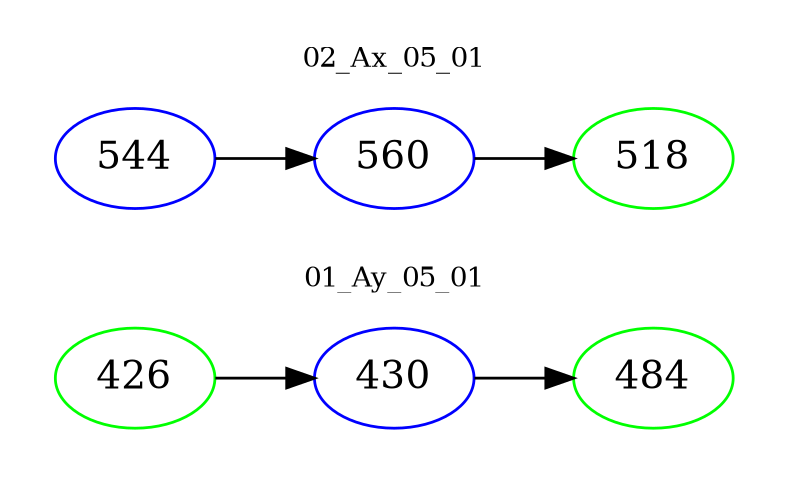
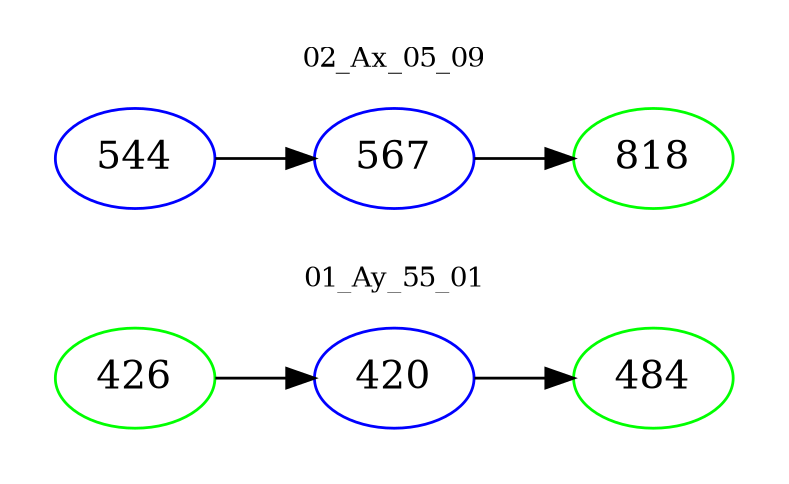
cluster "02_Ax_05_01": label "02_Ax_05_01" -> "02_Ax_05_09"
node "560": label "560" -> "567"
node "518": label "518" -> "818"
cluster "01_Ay_05_01": label "01_Ay_05_01" -> "01_Ay_55_01"
node "430": label "430" -> "420"
